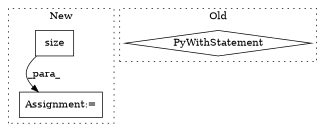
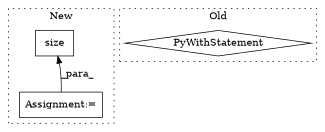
edge "size" -> "Assignment:=": reversed
